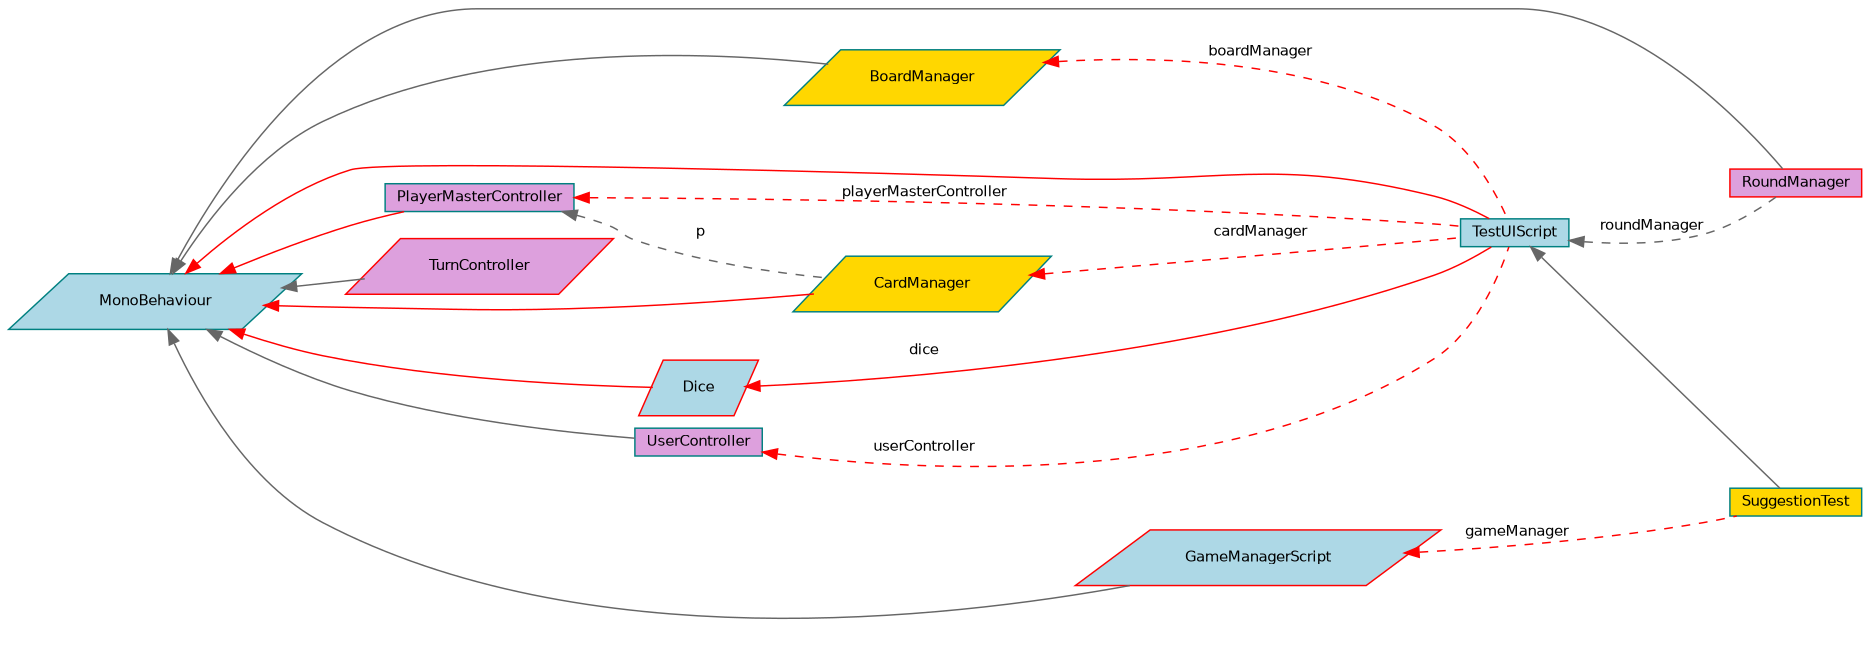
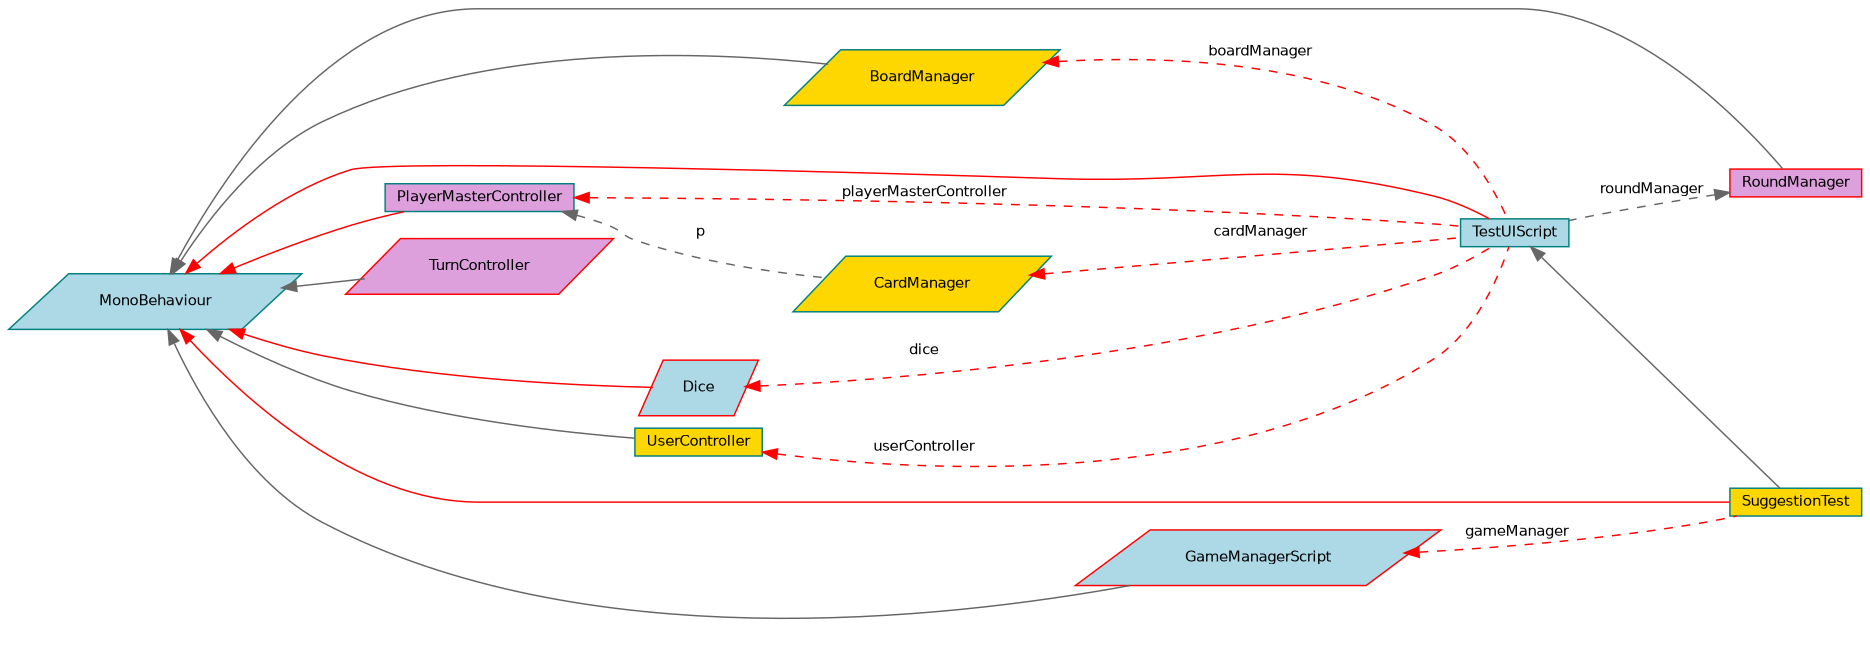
edge "RoundManager" -> "TestUIScript": reversed
edge "CardManager" -> "MonoBehaviour": now "SuggestionTest" -> "MonoBehaviour"
edge "TestUIScript" -> "Dice": style solid -> dashed
node "UserController": fillcolor plum -> gold
